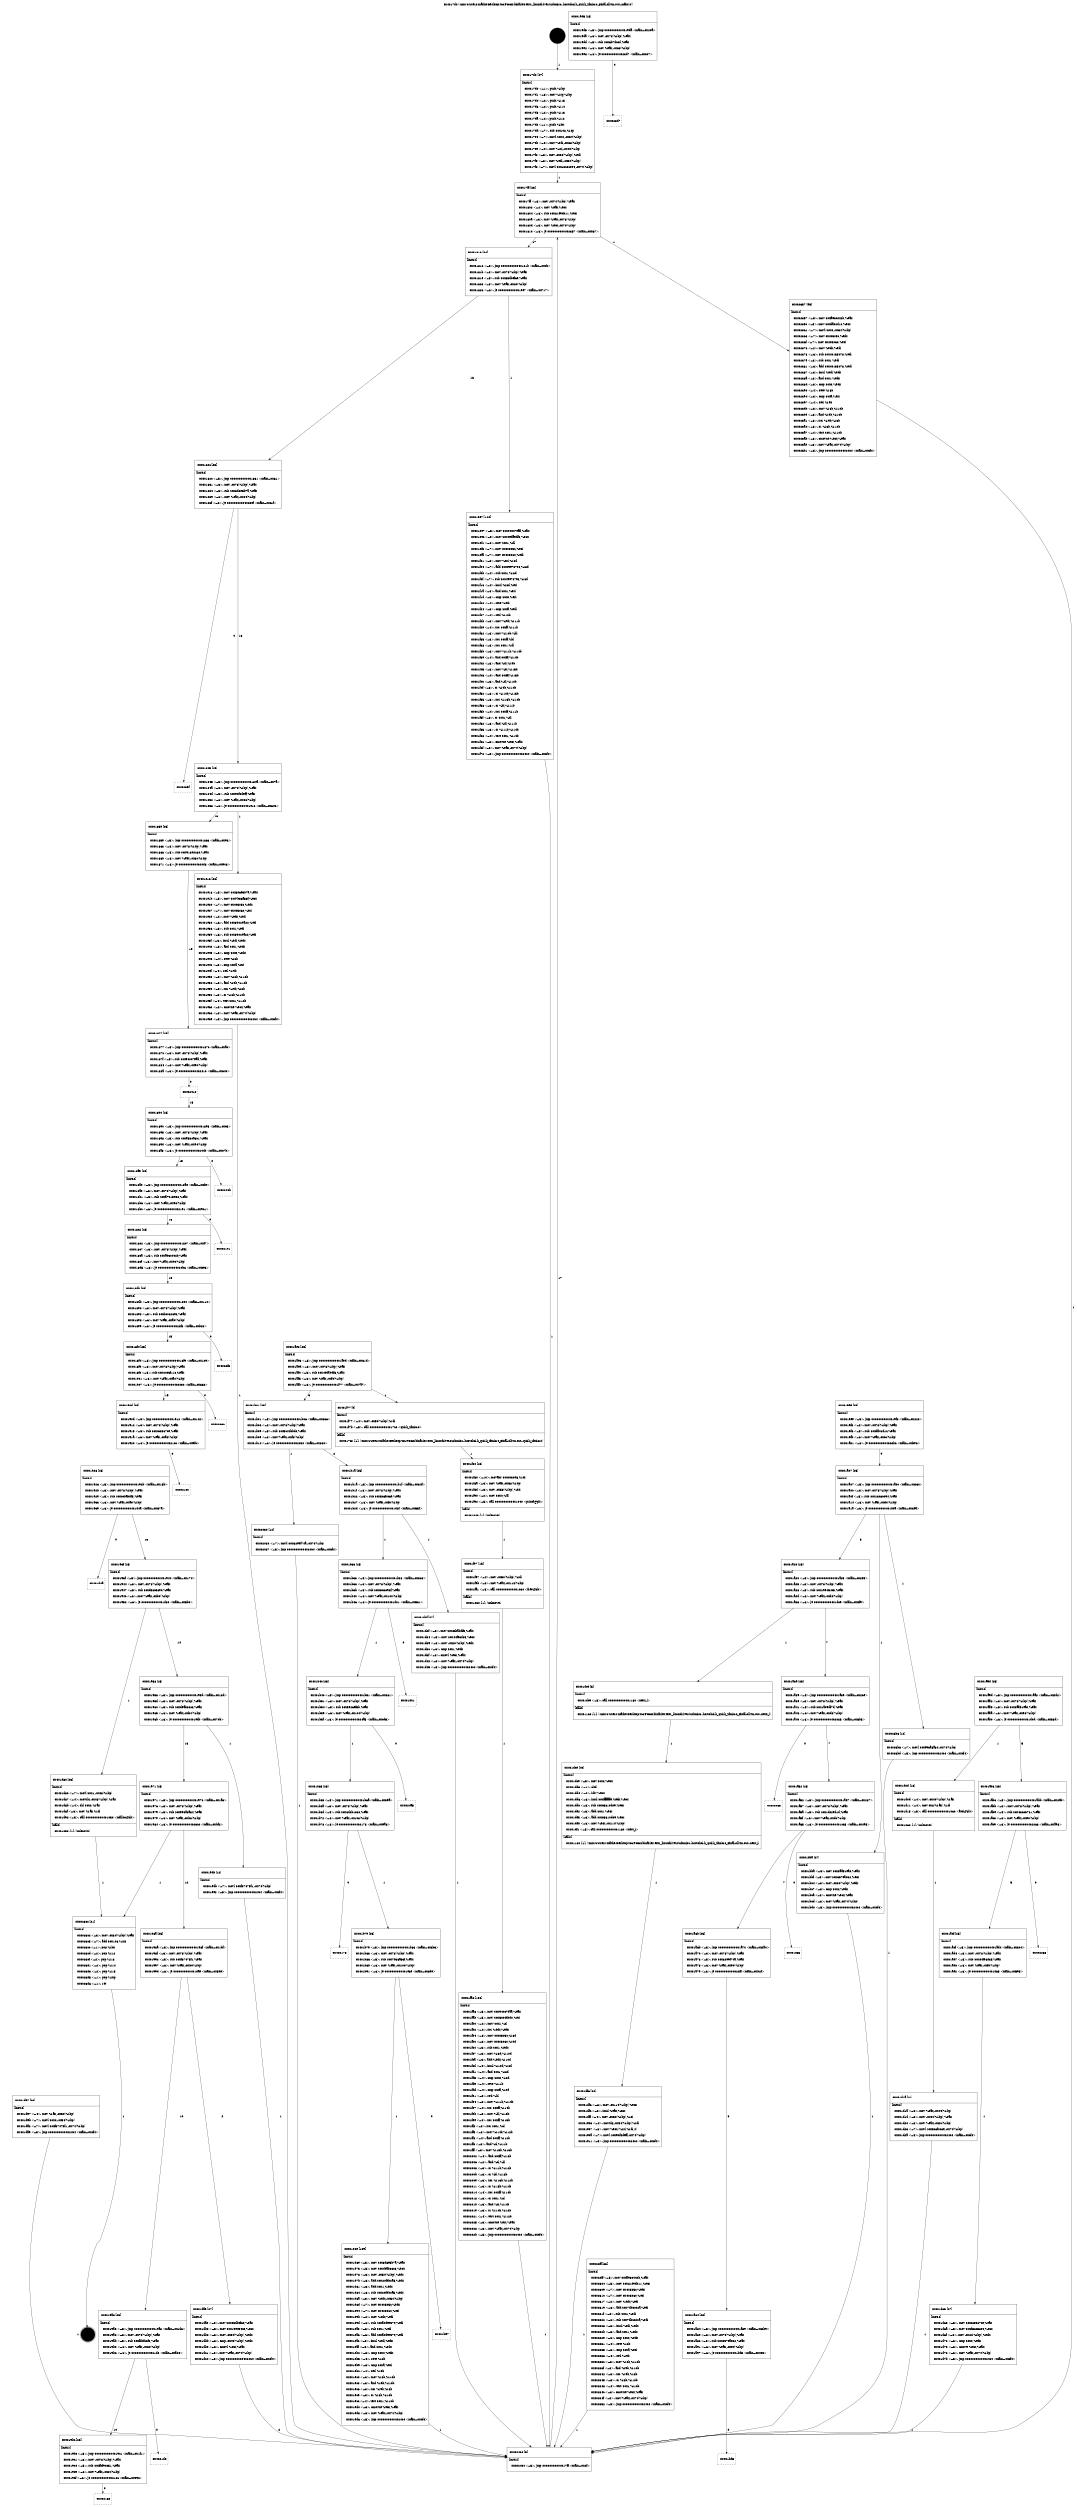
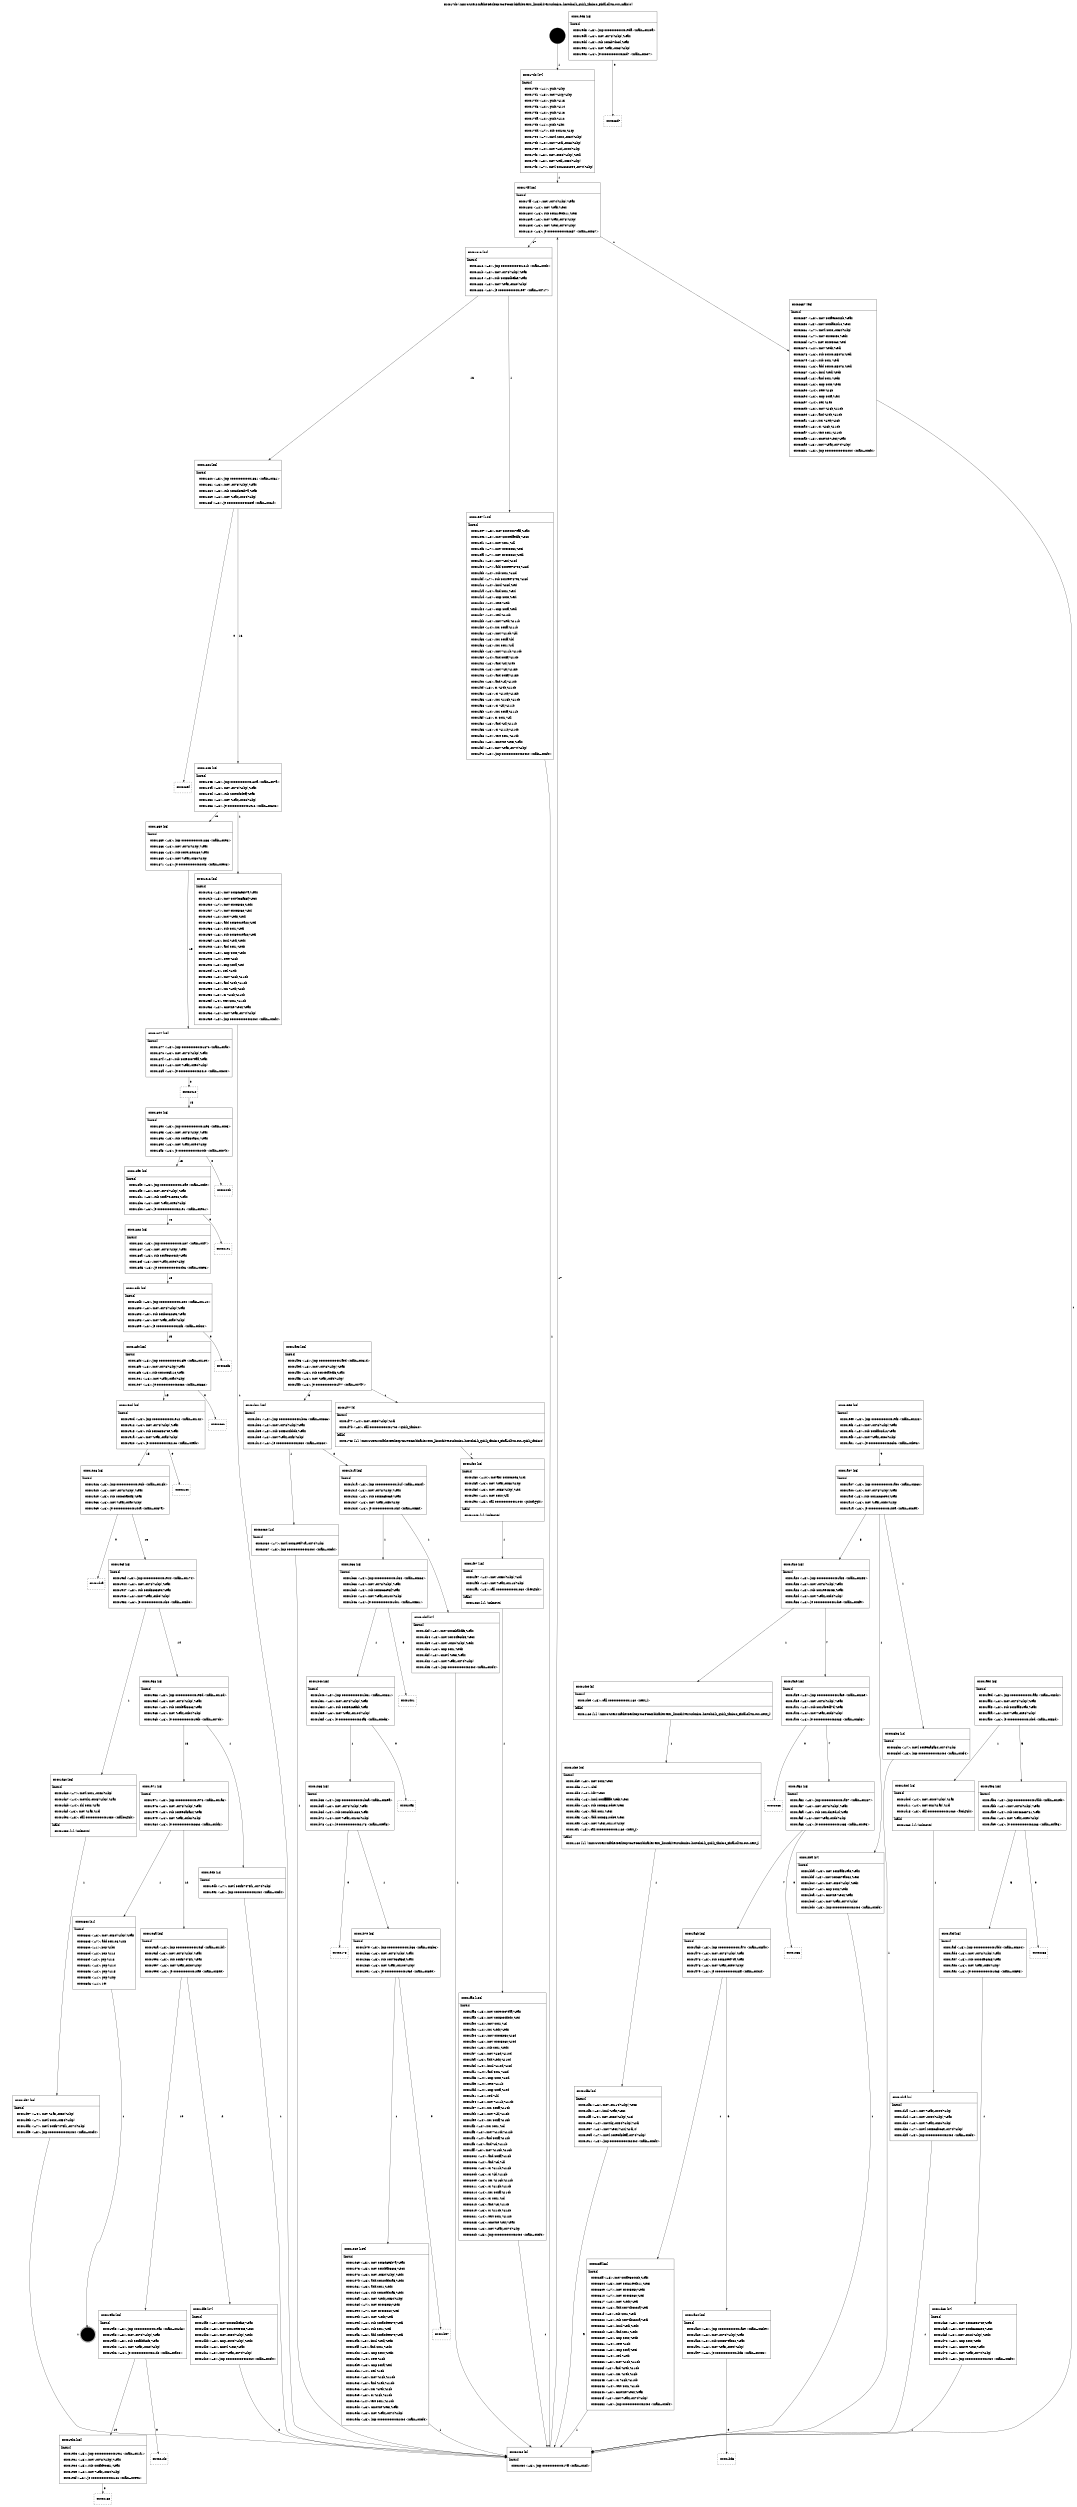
edge "0x40190d [25]" -> "0x401926 [25]": added, label "15"
edge "0x401d80 [23]" -> "0x4023c2 [21]": now "0x401d80 [23]" -> "0x401d97 [23]"
edge "0x401a6b [25]" -> "0x4022ff [88]": added, label "1"
edge "0x401df6 [32]" -> "0x4024c4 [5]": label " 1" -> " 9"
